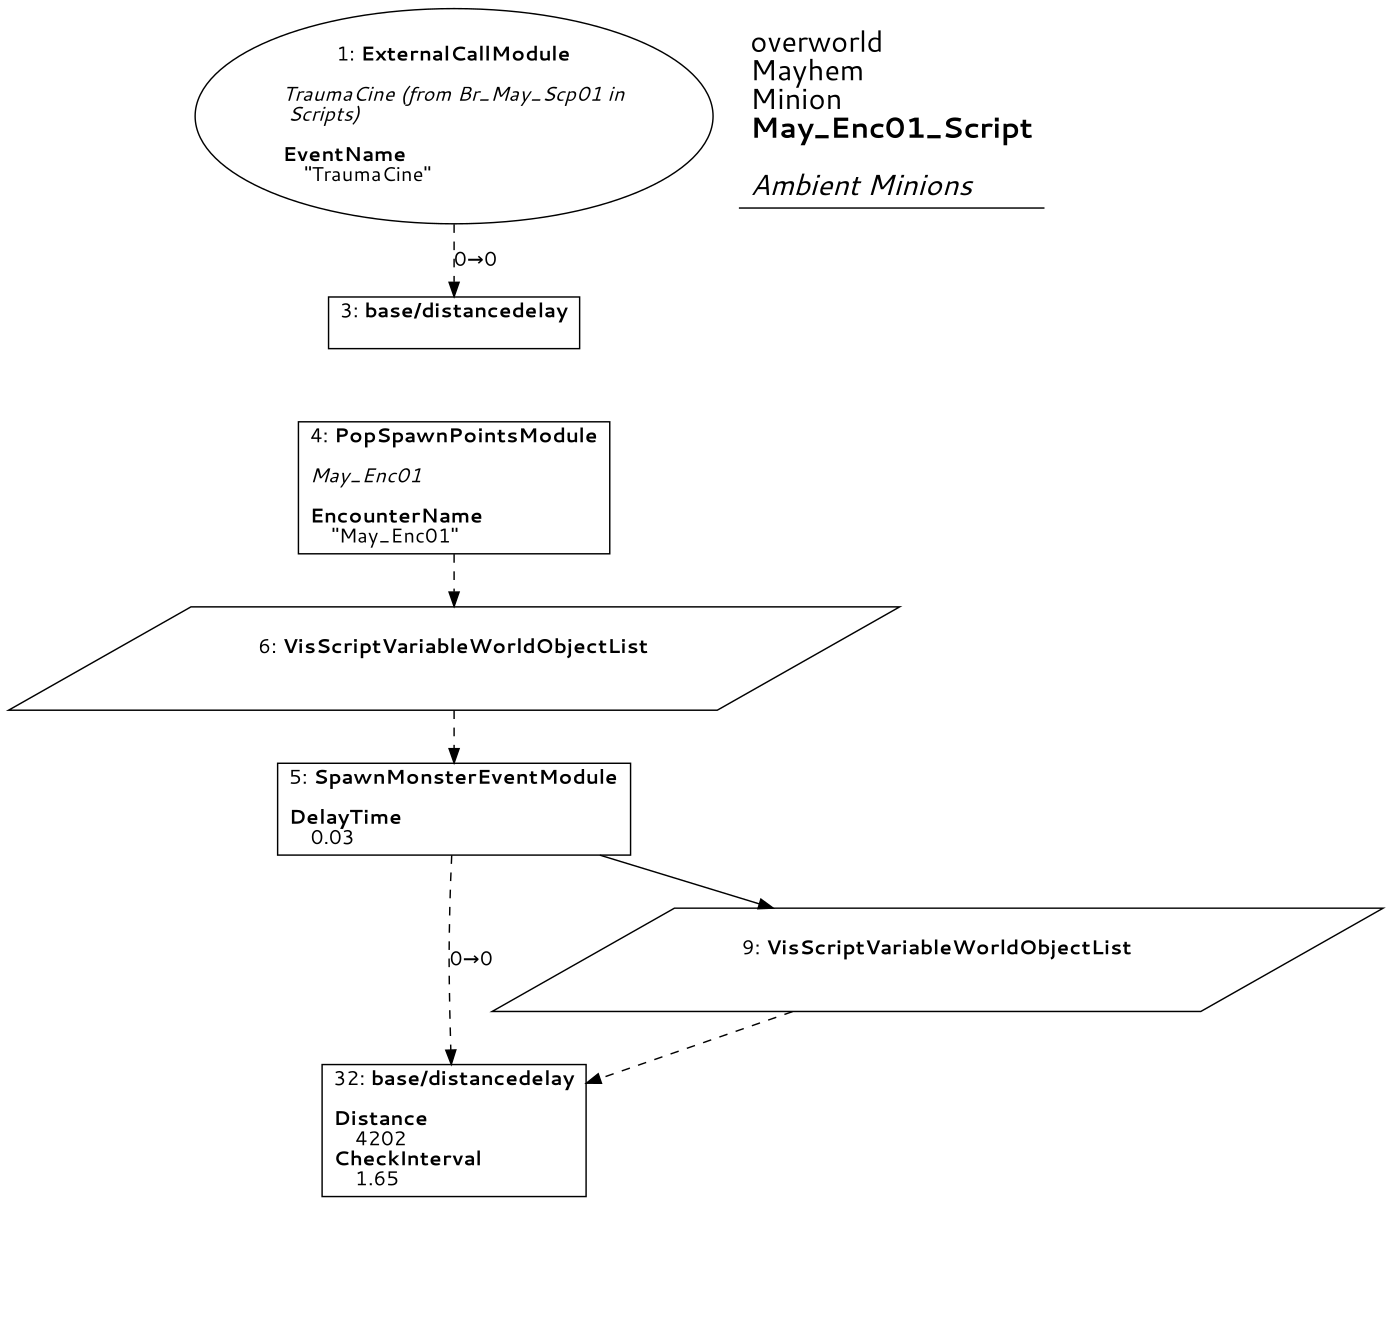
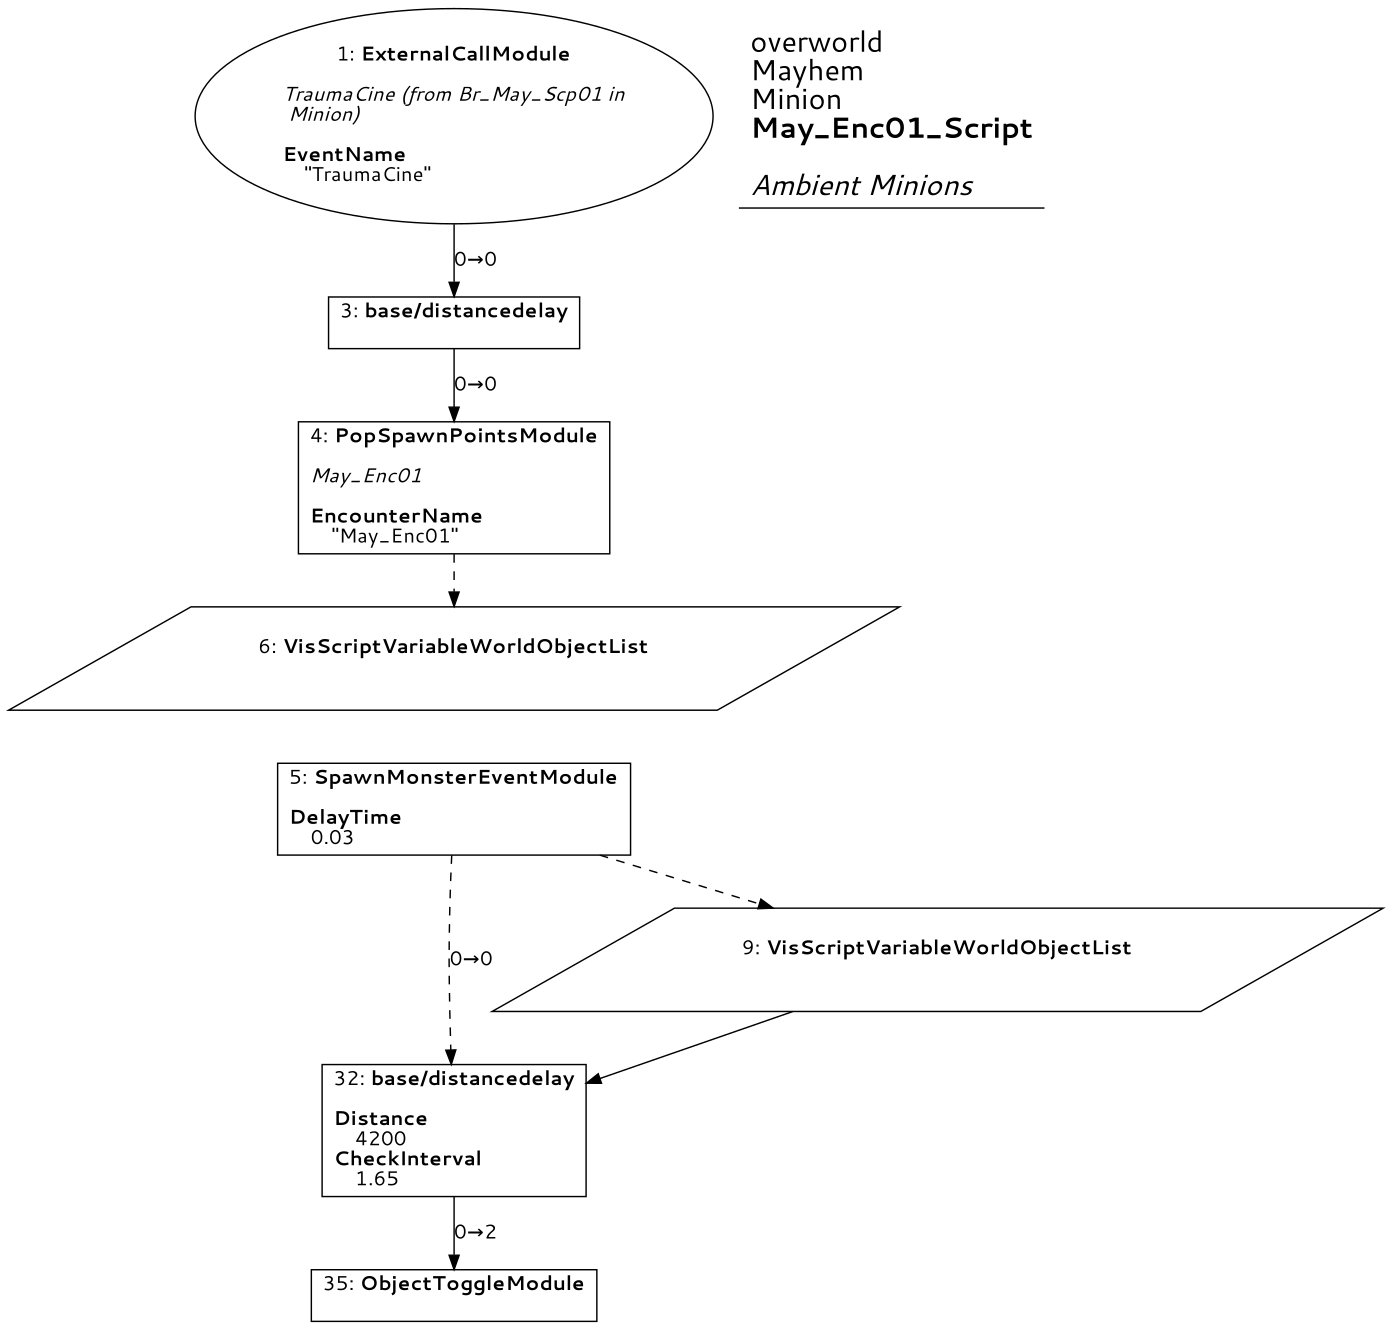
node "1:": text "Scripts)" -> "Minion)"
edge "1:" -> "3:": style dashed -> solid
edge "3:" -> "4:": added, label "0→0"
edge "6:" -> "5:": removed
edge "5:" -> "9:": style solid -> dashed
edge "9:" -> "32:": style dashed -> solid
node "32:": text "4202" -> "4200"
node "35:": added
